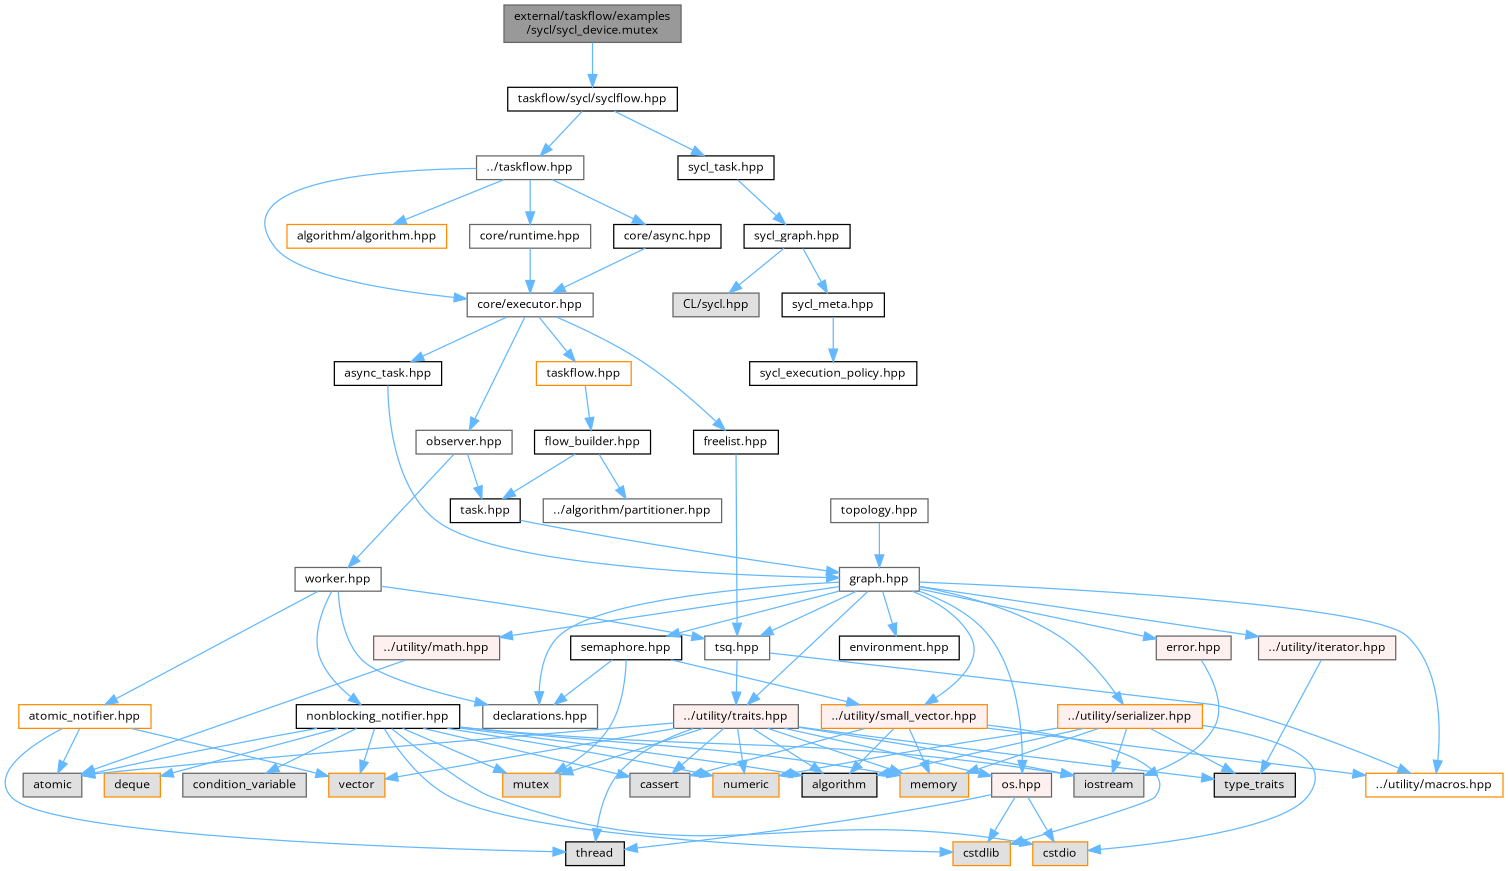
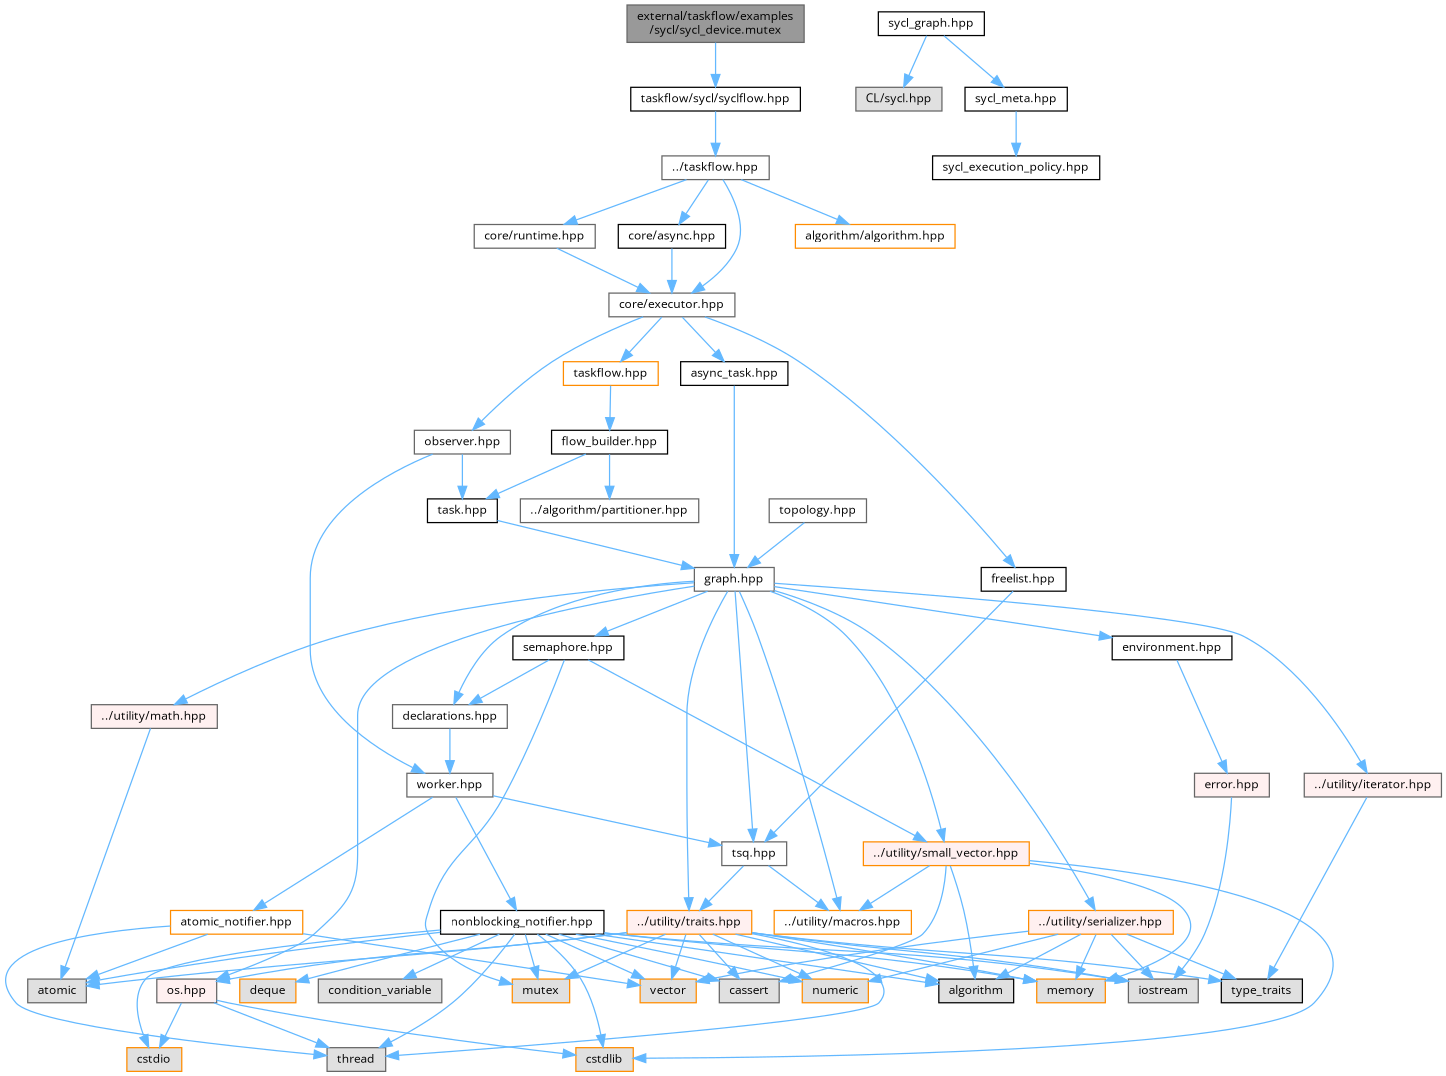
node "sycl_task.hpp": removed
edge "graph.hpp" -> "error.hpp": now "environment.hpp" -> "error.hpp"
edge "worker.hpp" -> "declarations.hpp": reversed
node "../utility/traits.hpp": color gray40 -> darkorange
edge "../utility/serializer.hpp" -> "cstdio": now "../utility/serializer.hpp" -> "vector"
node "thread": color black -> gray40
edge "nonblocking_notifier.hpp" -> "thread": added
